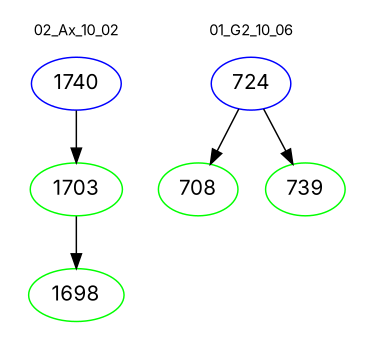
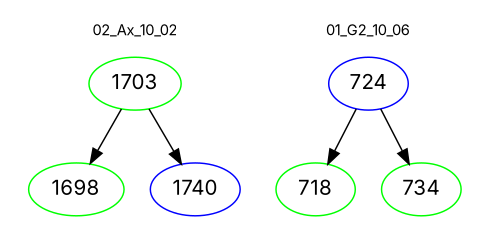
edge "1740" -> "1703": reversed
node "708": label "708" -> "718"
node "739": label "739" -> "734"
